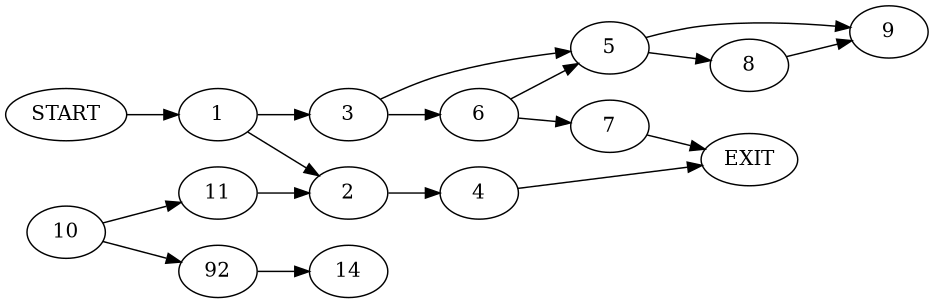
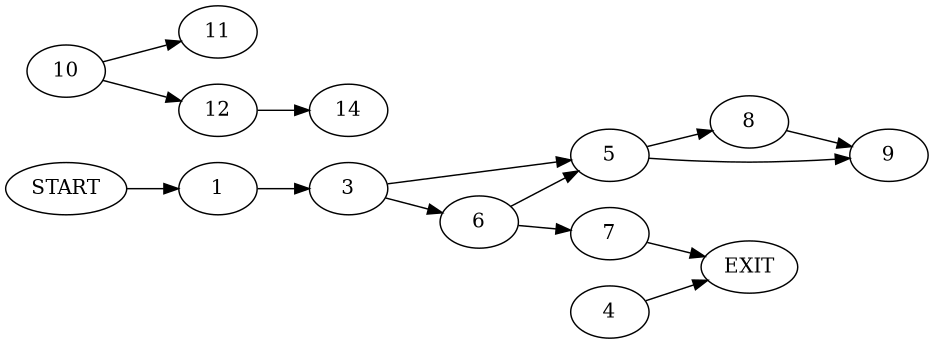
node "2": removed
node "92": label "92" -> "12"
